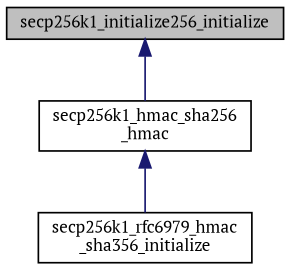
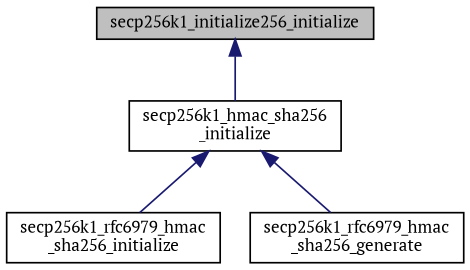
node "secp256k1_hmac_sha256 _hmac": label "secp256k1_hmac_sha256 _hmac" -> "secp256k1_hmac_sha256 _initialize"
node "secp256k1_rfc6979_hmac _sha356_initialize": label "secp256k1_rfc6979_hmac _sha356_initialize" -> "secp256k1_rfc6979_hmac _sha256_initialize"
node "secp256k1_rfc6979_hmac _sha256_generate": added
